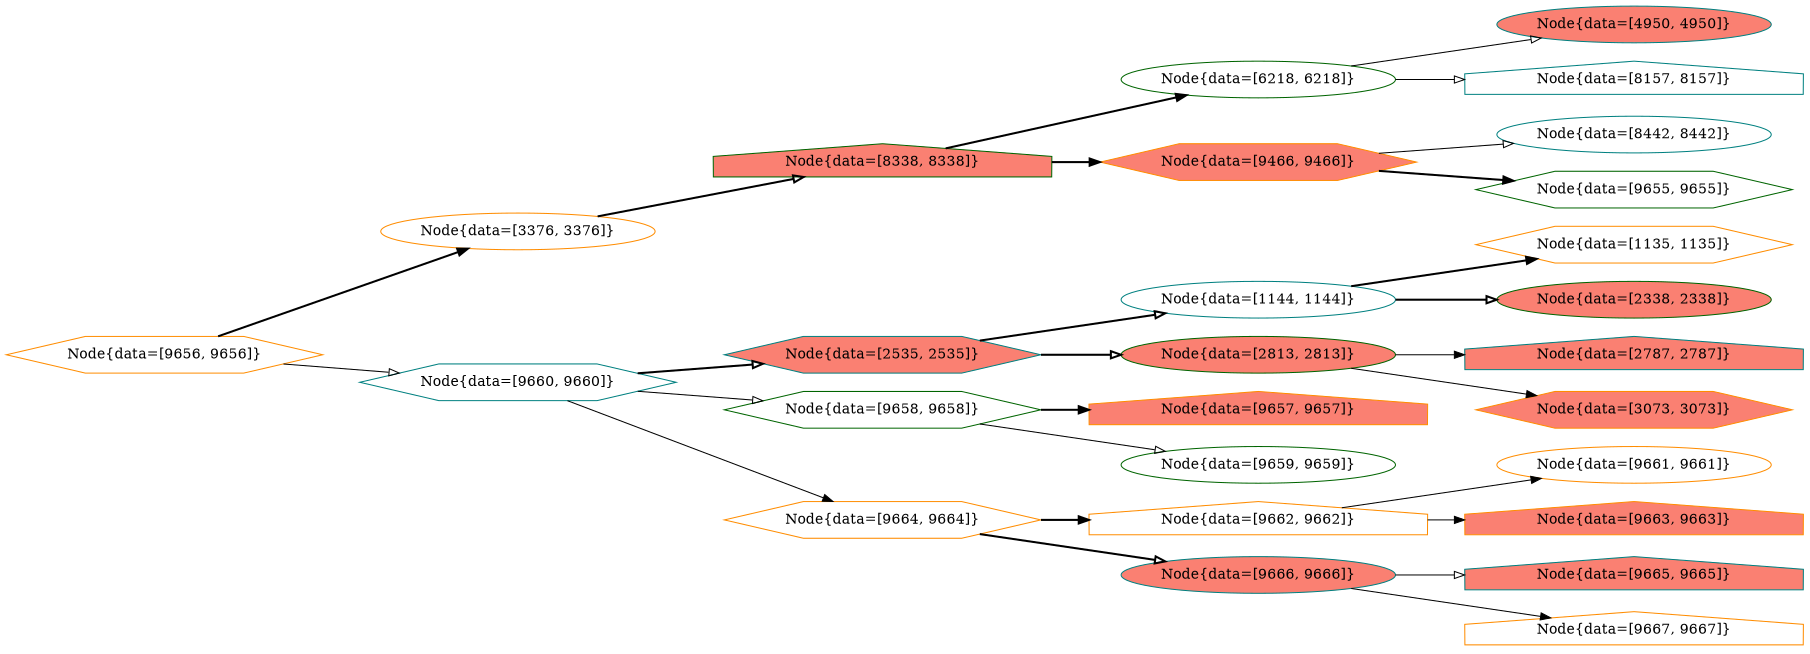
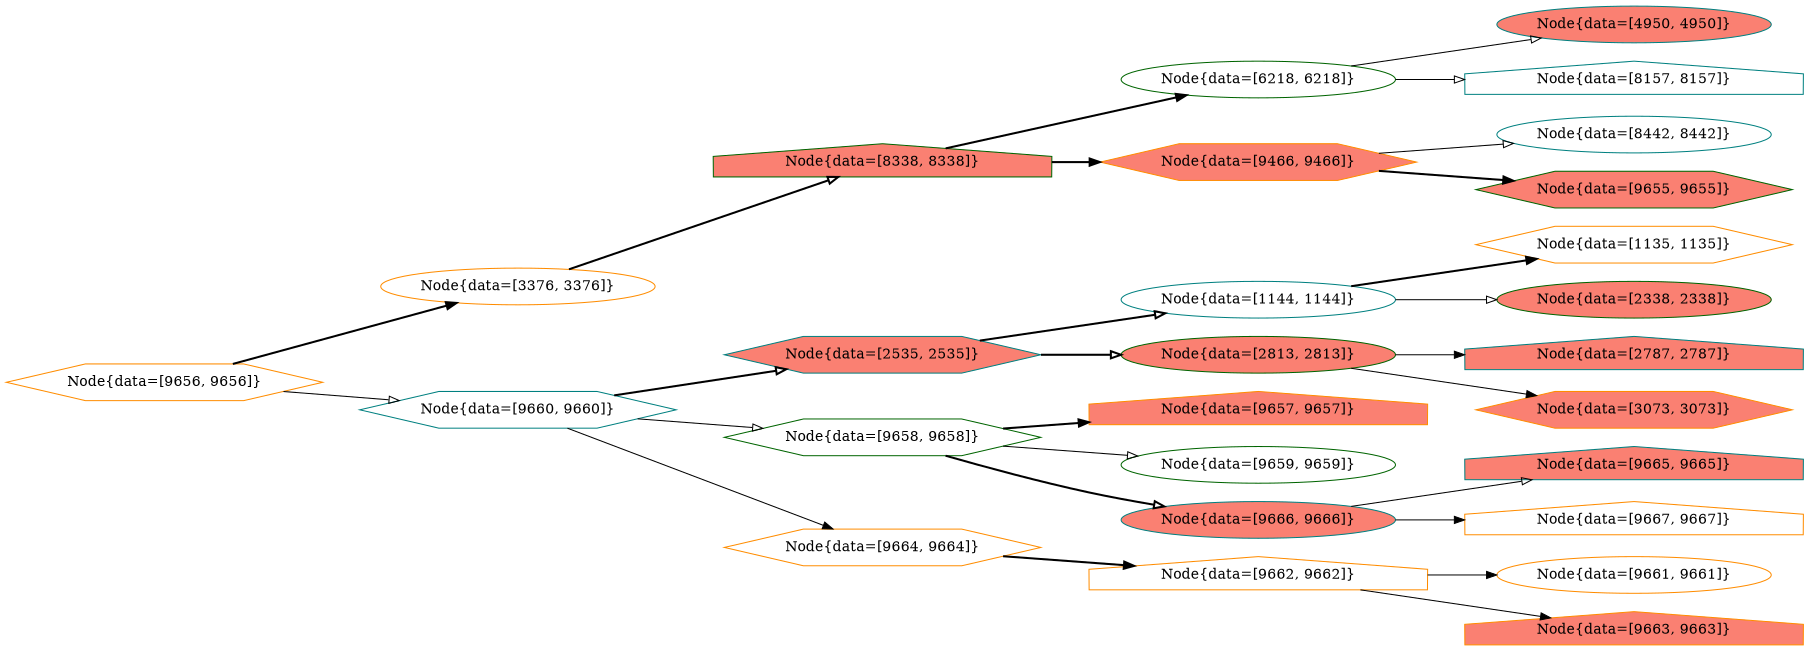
node "Node{data=[9655, 9655]}": fillcolor white -> salmon
edge "Node{data=[1144, 1144]}" -> "Node{data=[2338, 2338]}": style bold -> solid
edge "Node{data=[9664, 9664]}" -> "Node{data=[9666, 9666]}": now "Node{data=[9658, 9658]}" -> "Node{data=[9666, 9666]}"
